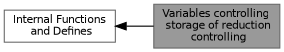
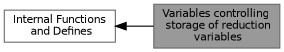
node "Variables controlling storage of reduction controlling": label "Variables controlling storage of reduction controlling" -> "Variables controlling storage of reduction variables"
